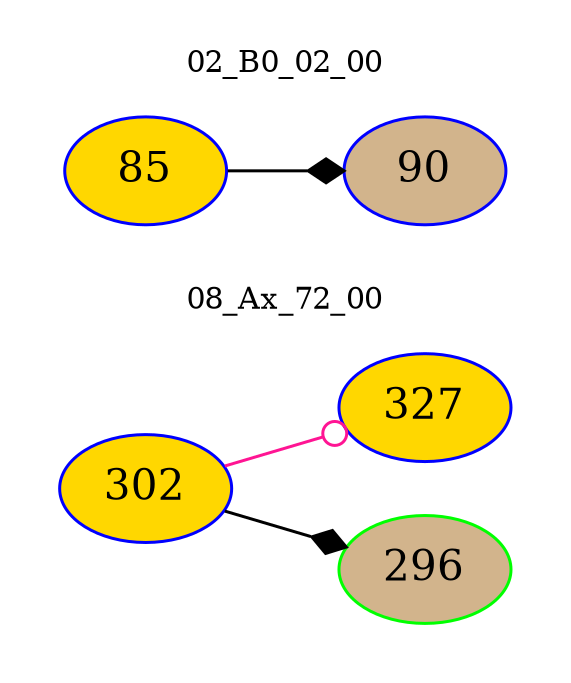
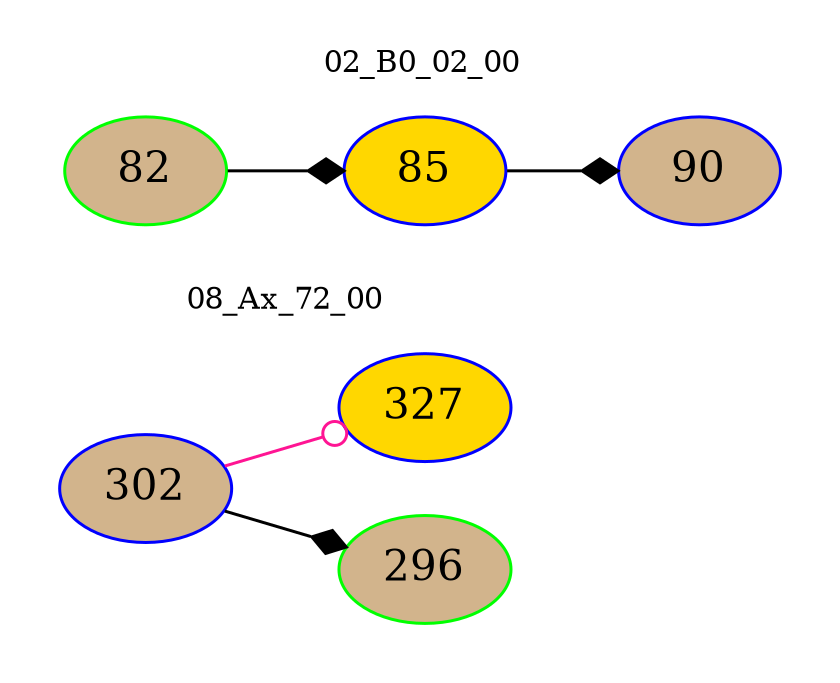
node "82": added
node "302": fillcolor gold -> tan
